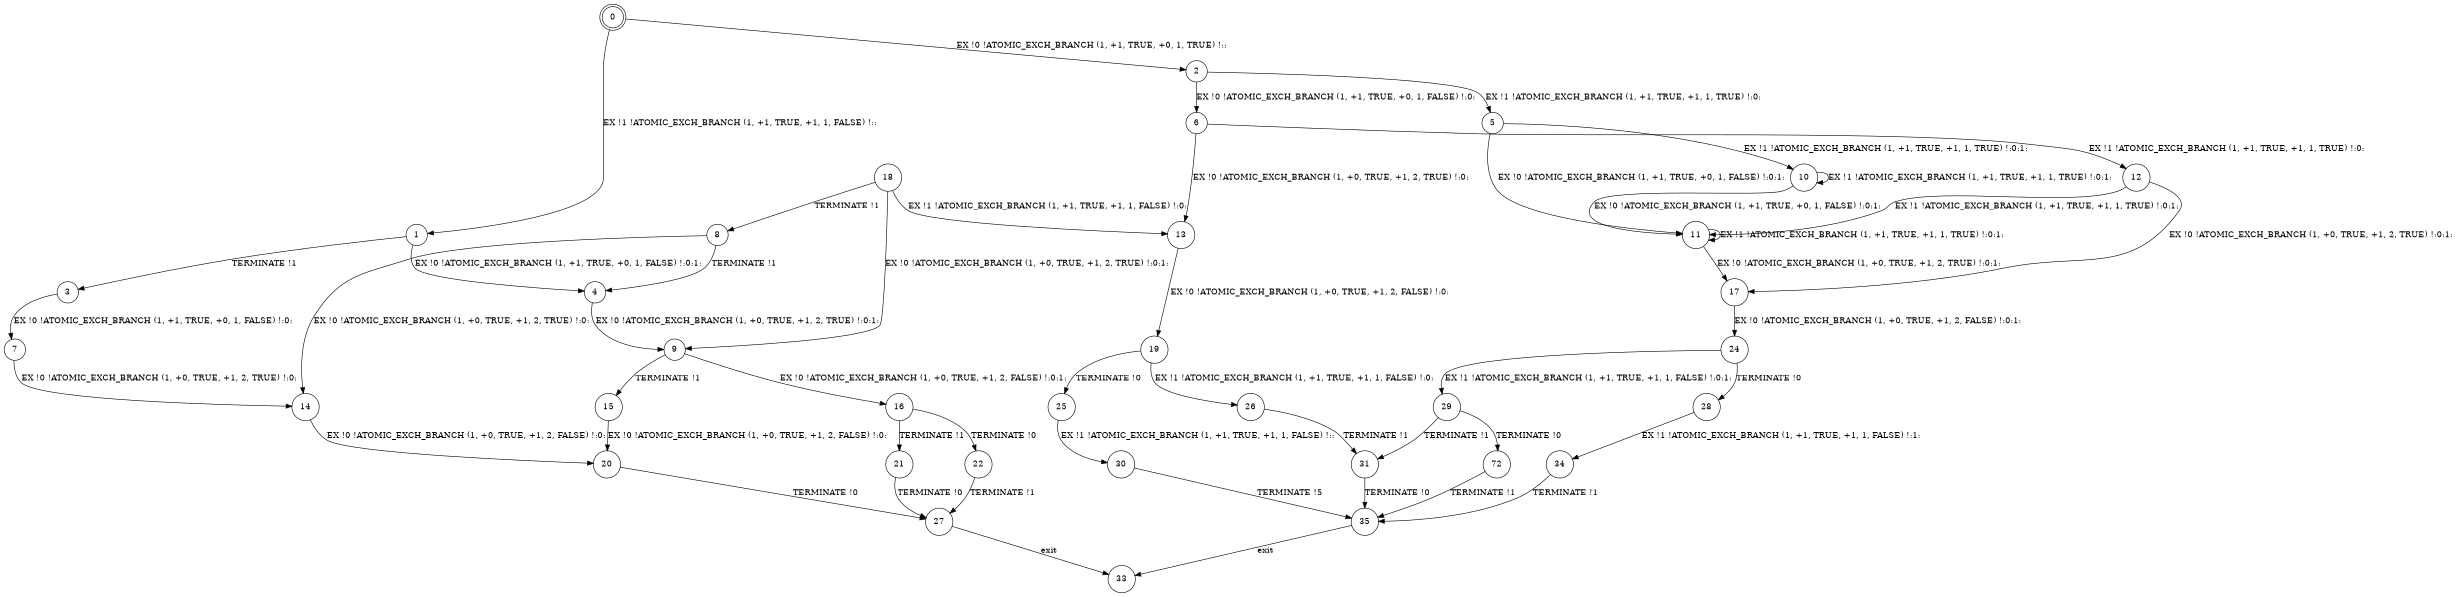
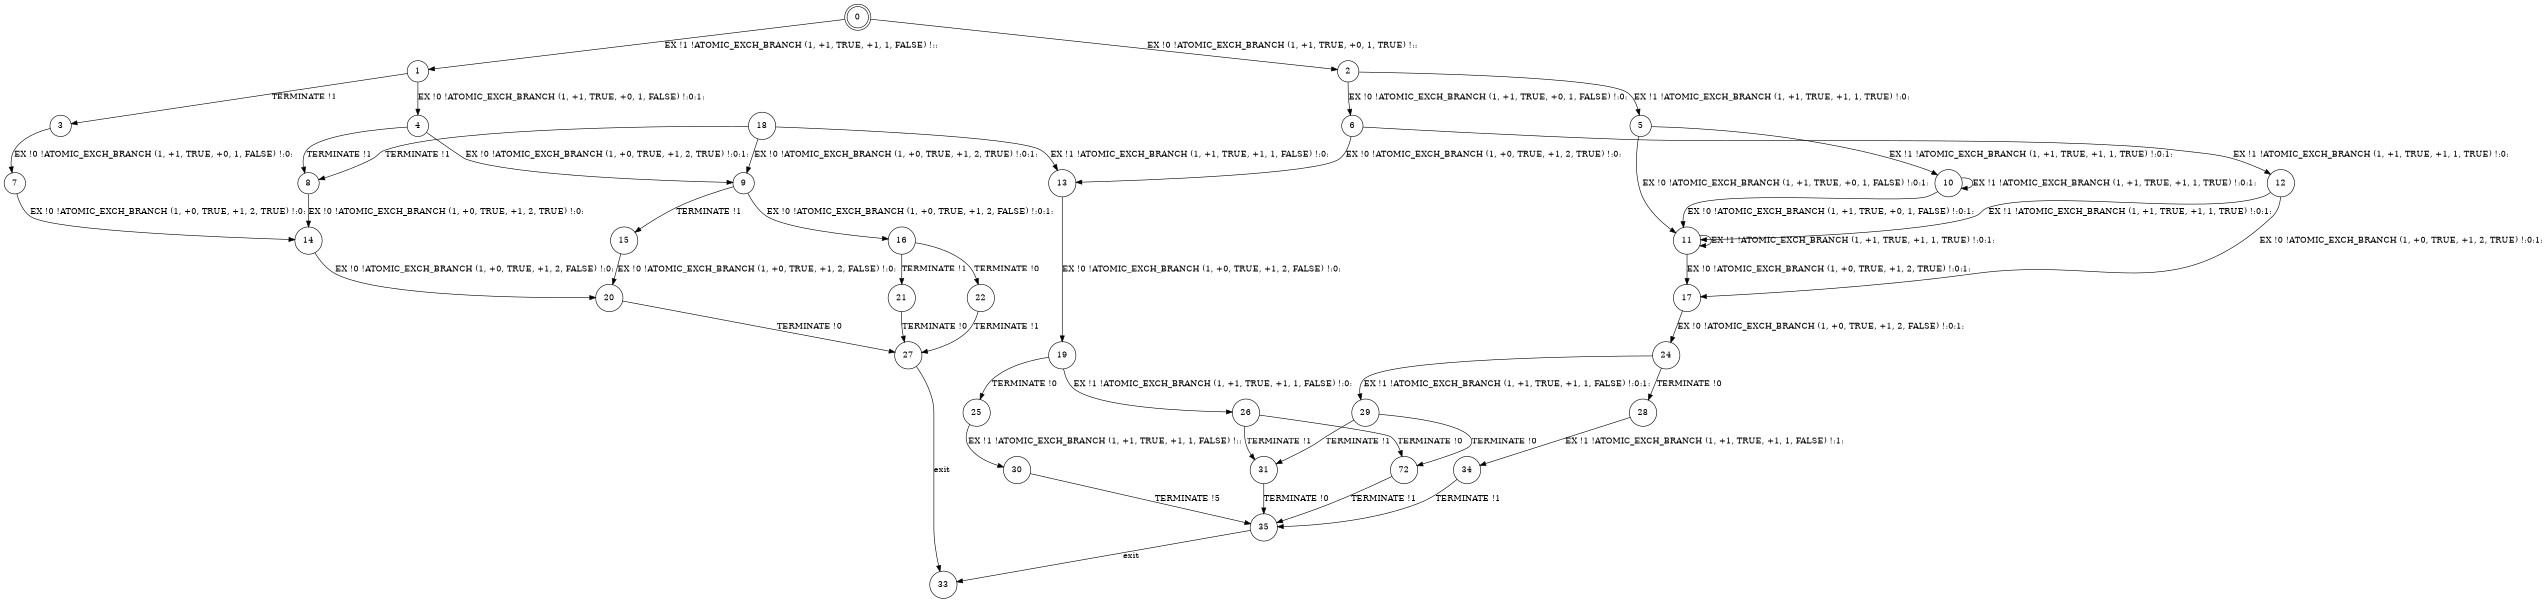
edge "8" -> "4": reversed
edge "26" -> "72": added, label "TERMINATE !0"
